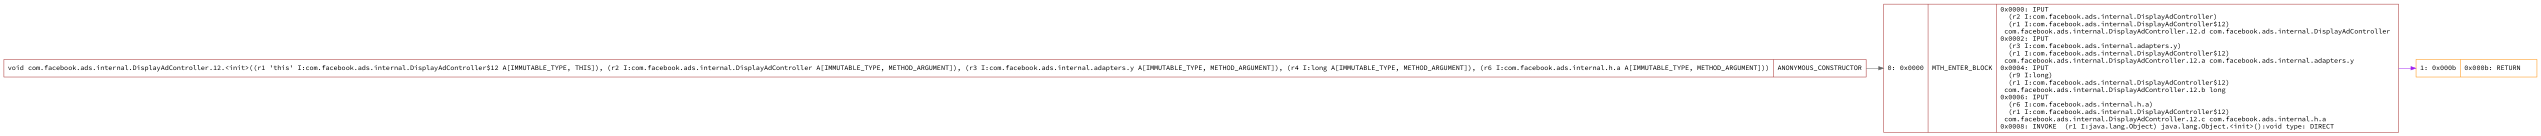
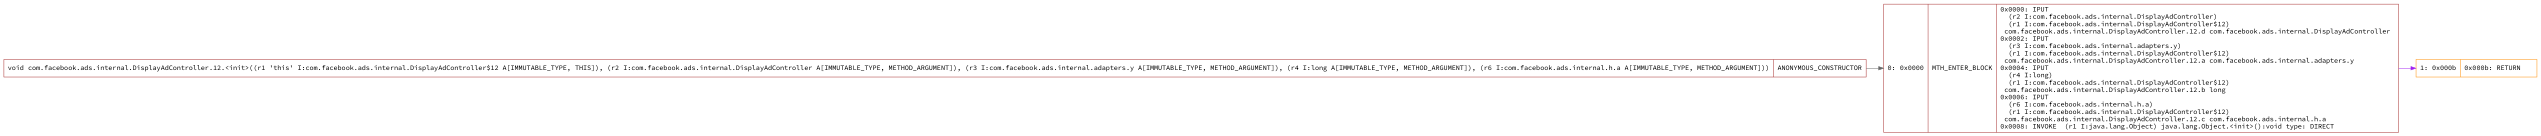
node "0: 0x0000": text "(r9 I:long)" -> "(r4 I:long)"
